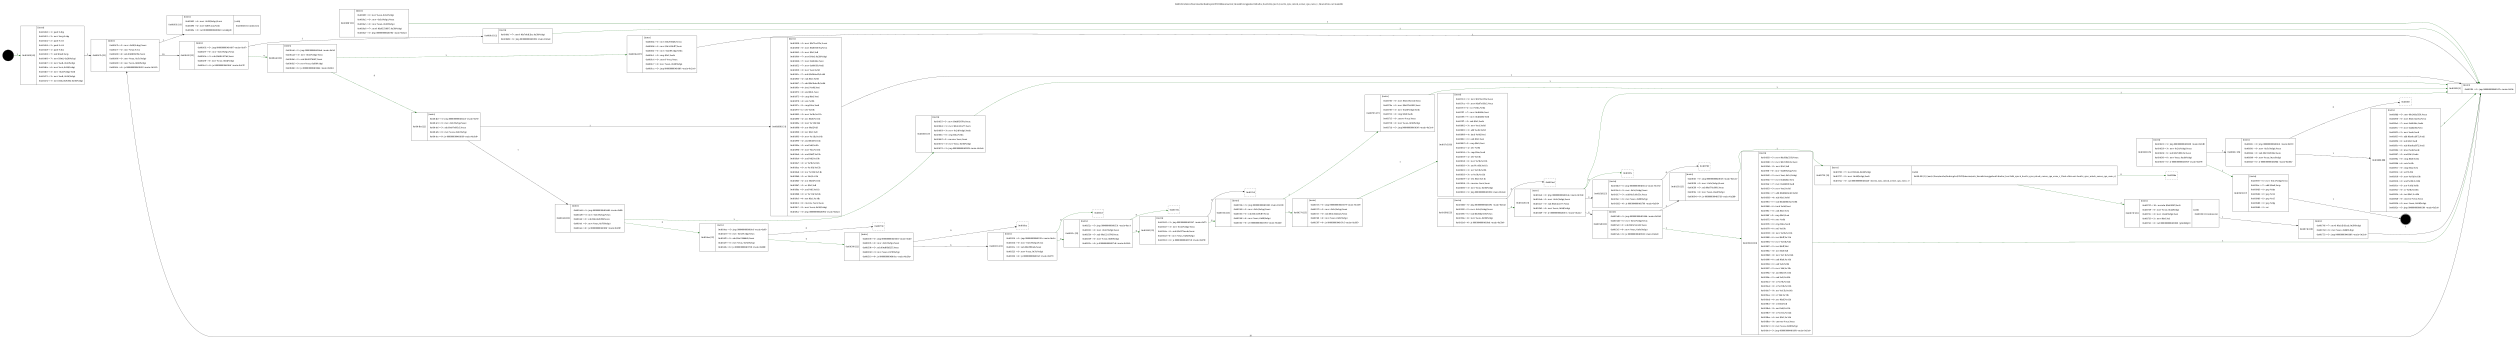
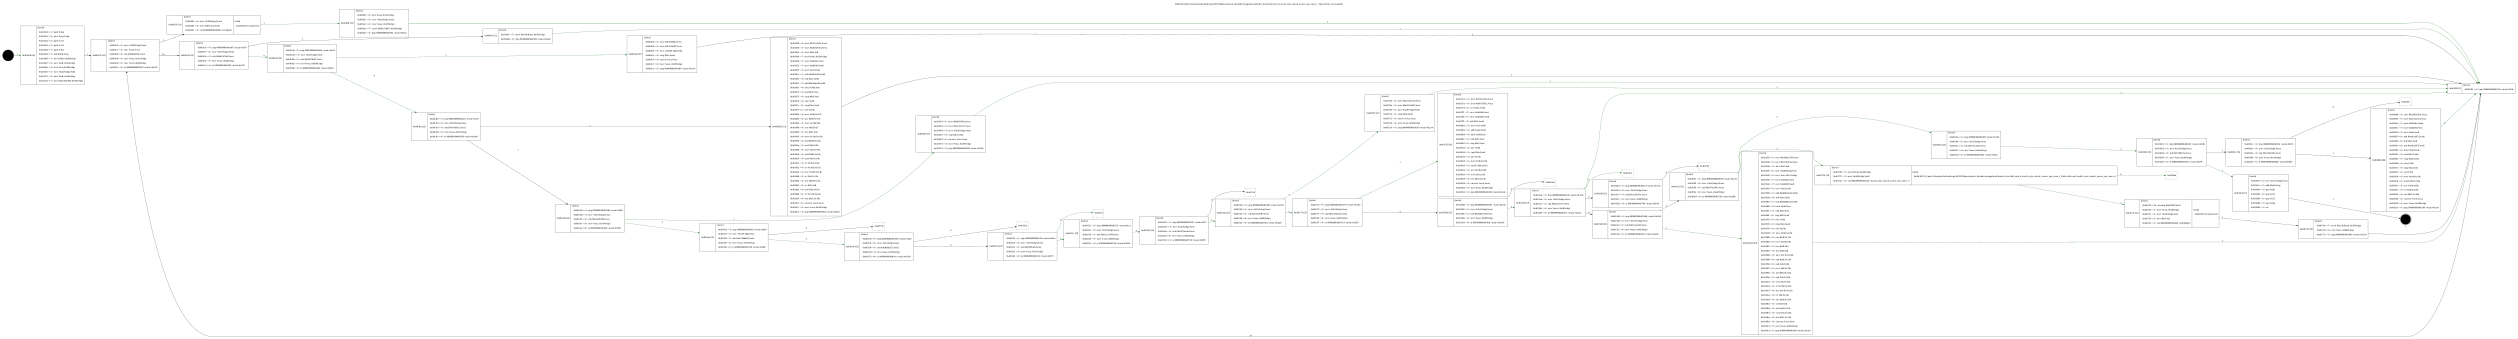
edge "0x401692 [13]" -> "0x40169f [21]": added, label "1"
node "0x40160a [25]": added
node "0x4017d4": removed
edge "0x401574 [25]" -> "0x40158d [25]": added, label "4"
